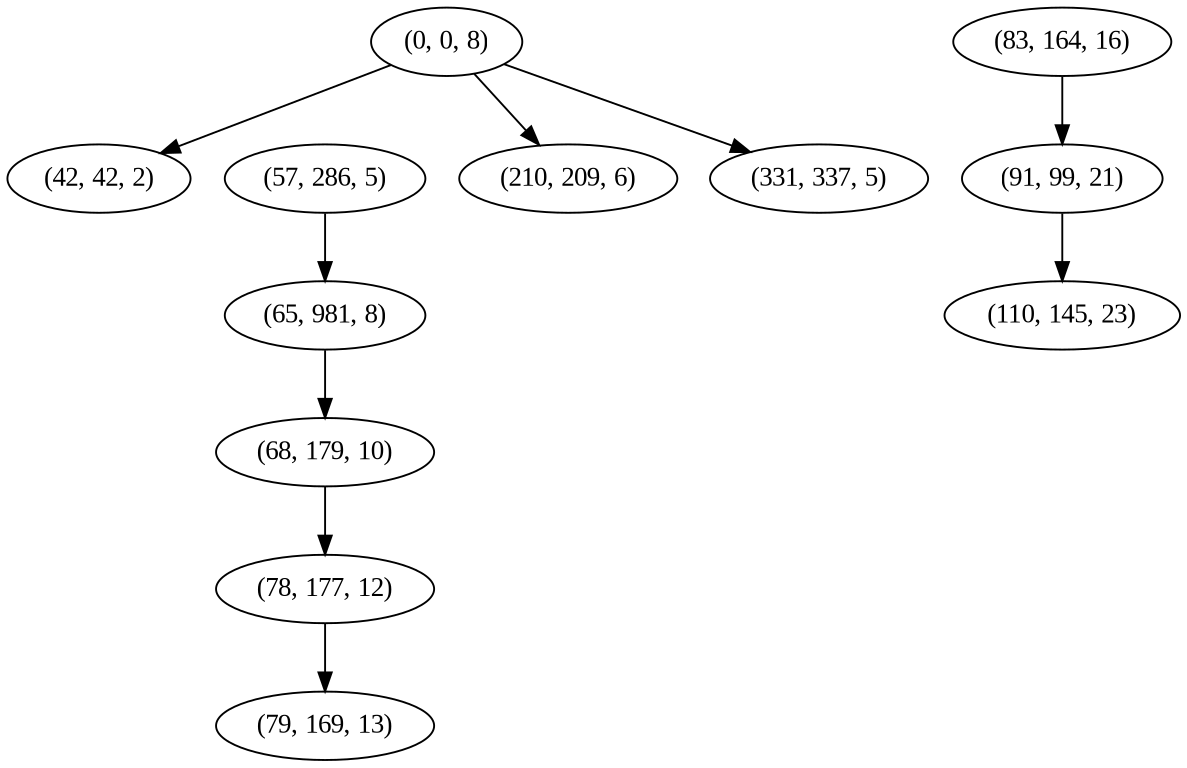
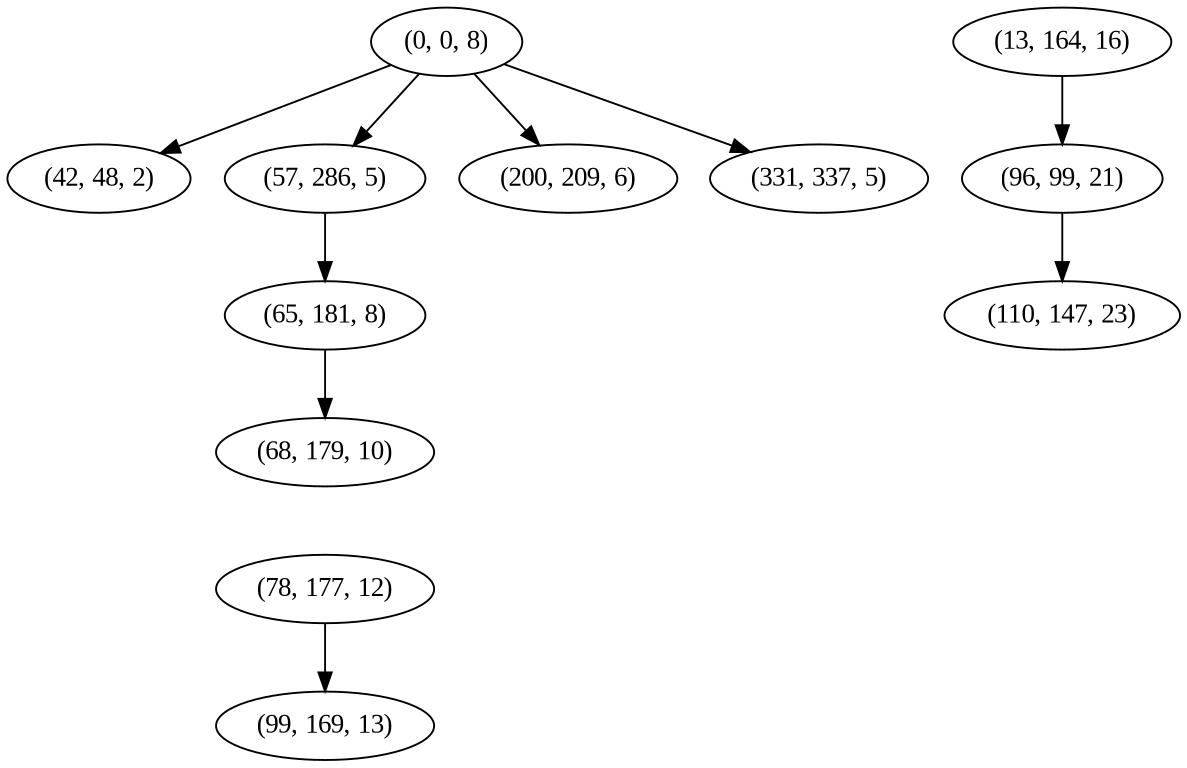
node "(83, 164, 16)": label "(83, 164, 16)" -> "(13, 164, 16)"
edge "(0, 0, 8)" -> "(57, 286, 5)": added
node "(42, 42, 2)": label "(42, 42, 2)" -> "(42, 48, 2)"
node "(210, 209, 6)": label "(210, 209, 6)" -> "(200, 209, 6)"
node "(91, 99, 21)": label "(91, 99, 21)" -> "(96, 99, 21)"
node "(65, 981, 8)": label "(65, 981, 8)" -> "(65, 181, 8)"
node "(110, 145, 23)": label "(110, 145, 23)" -> "(110, 147, 23)"
edge "(68, 179, 10)" -> "(78, 177, 12)": removed
node "(79, 169, 13)": label "(79, 169, 13)" -> "(99, 169, 13)"
